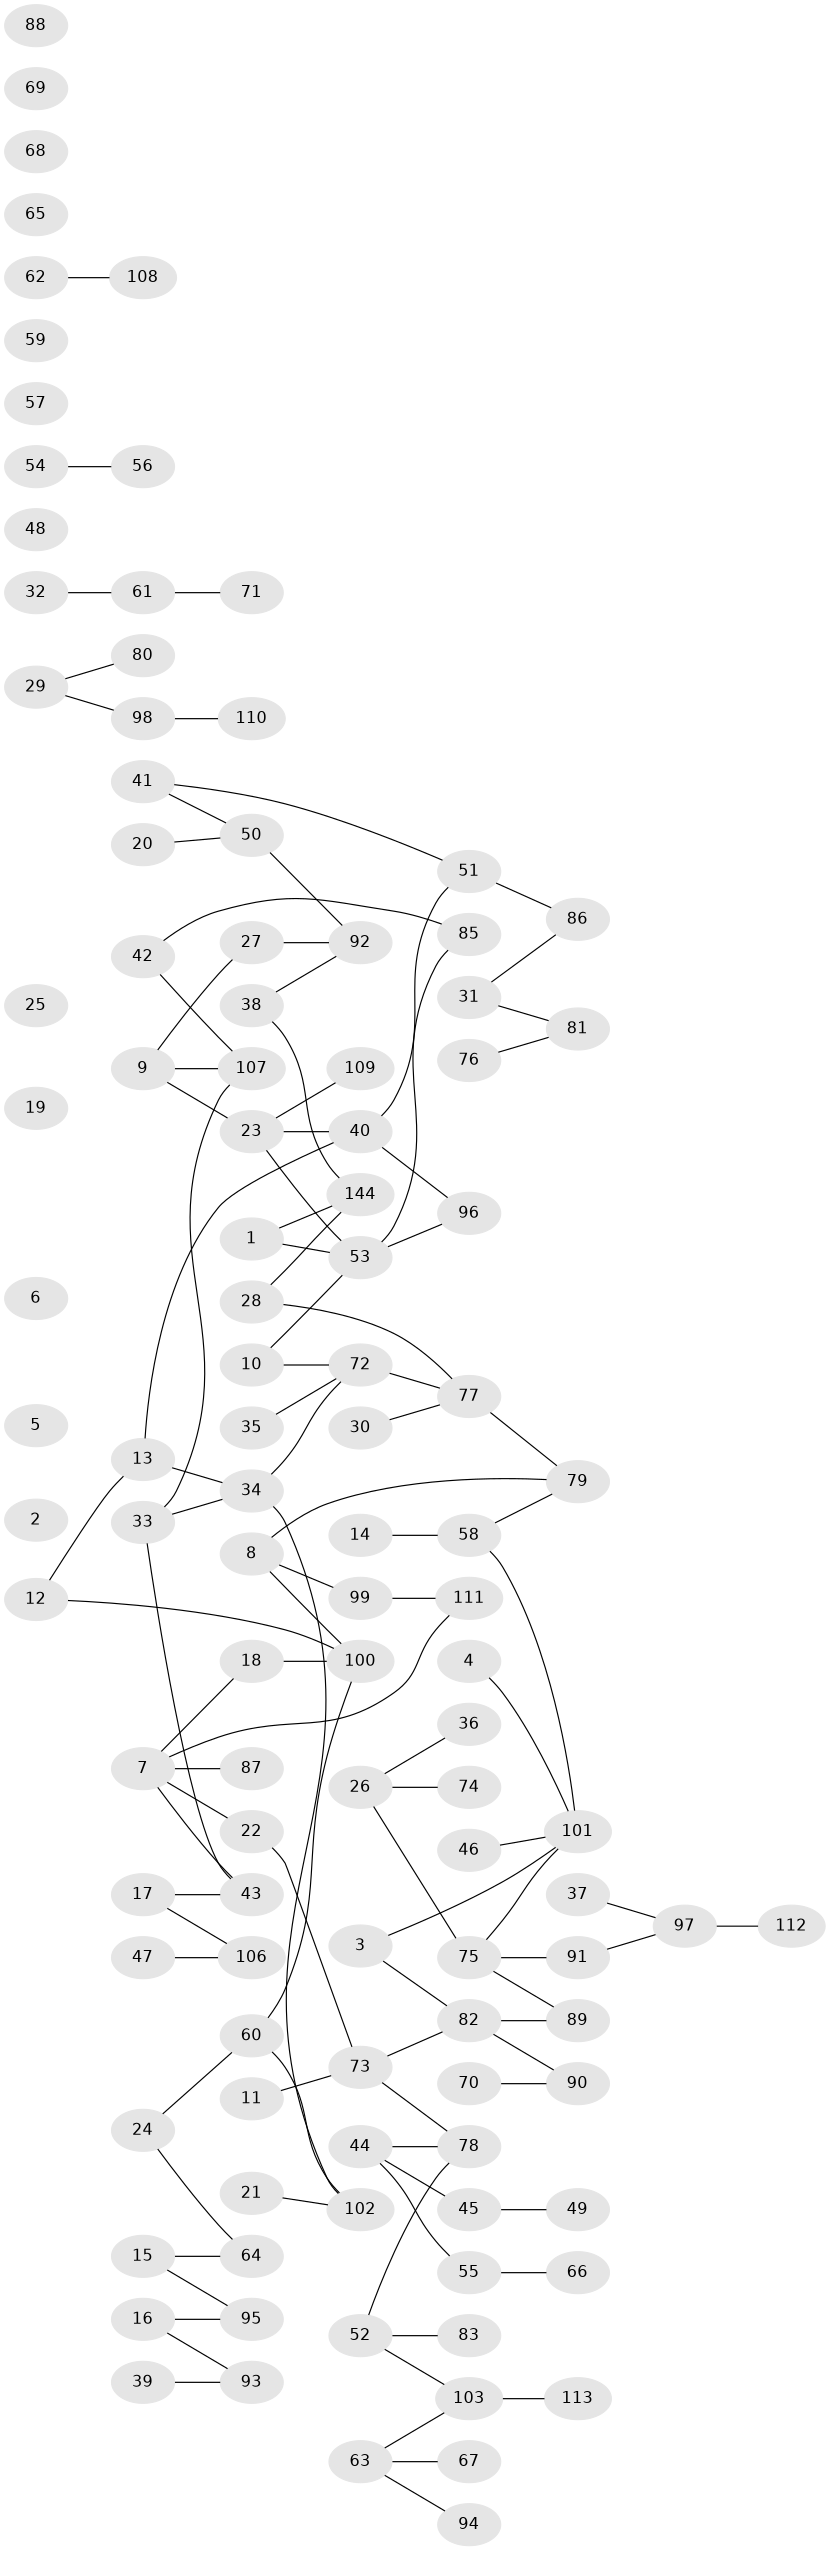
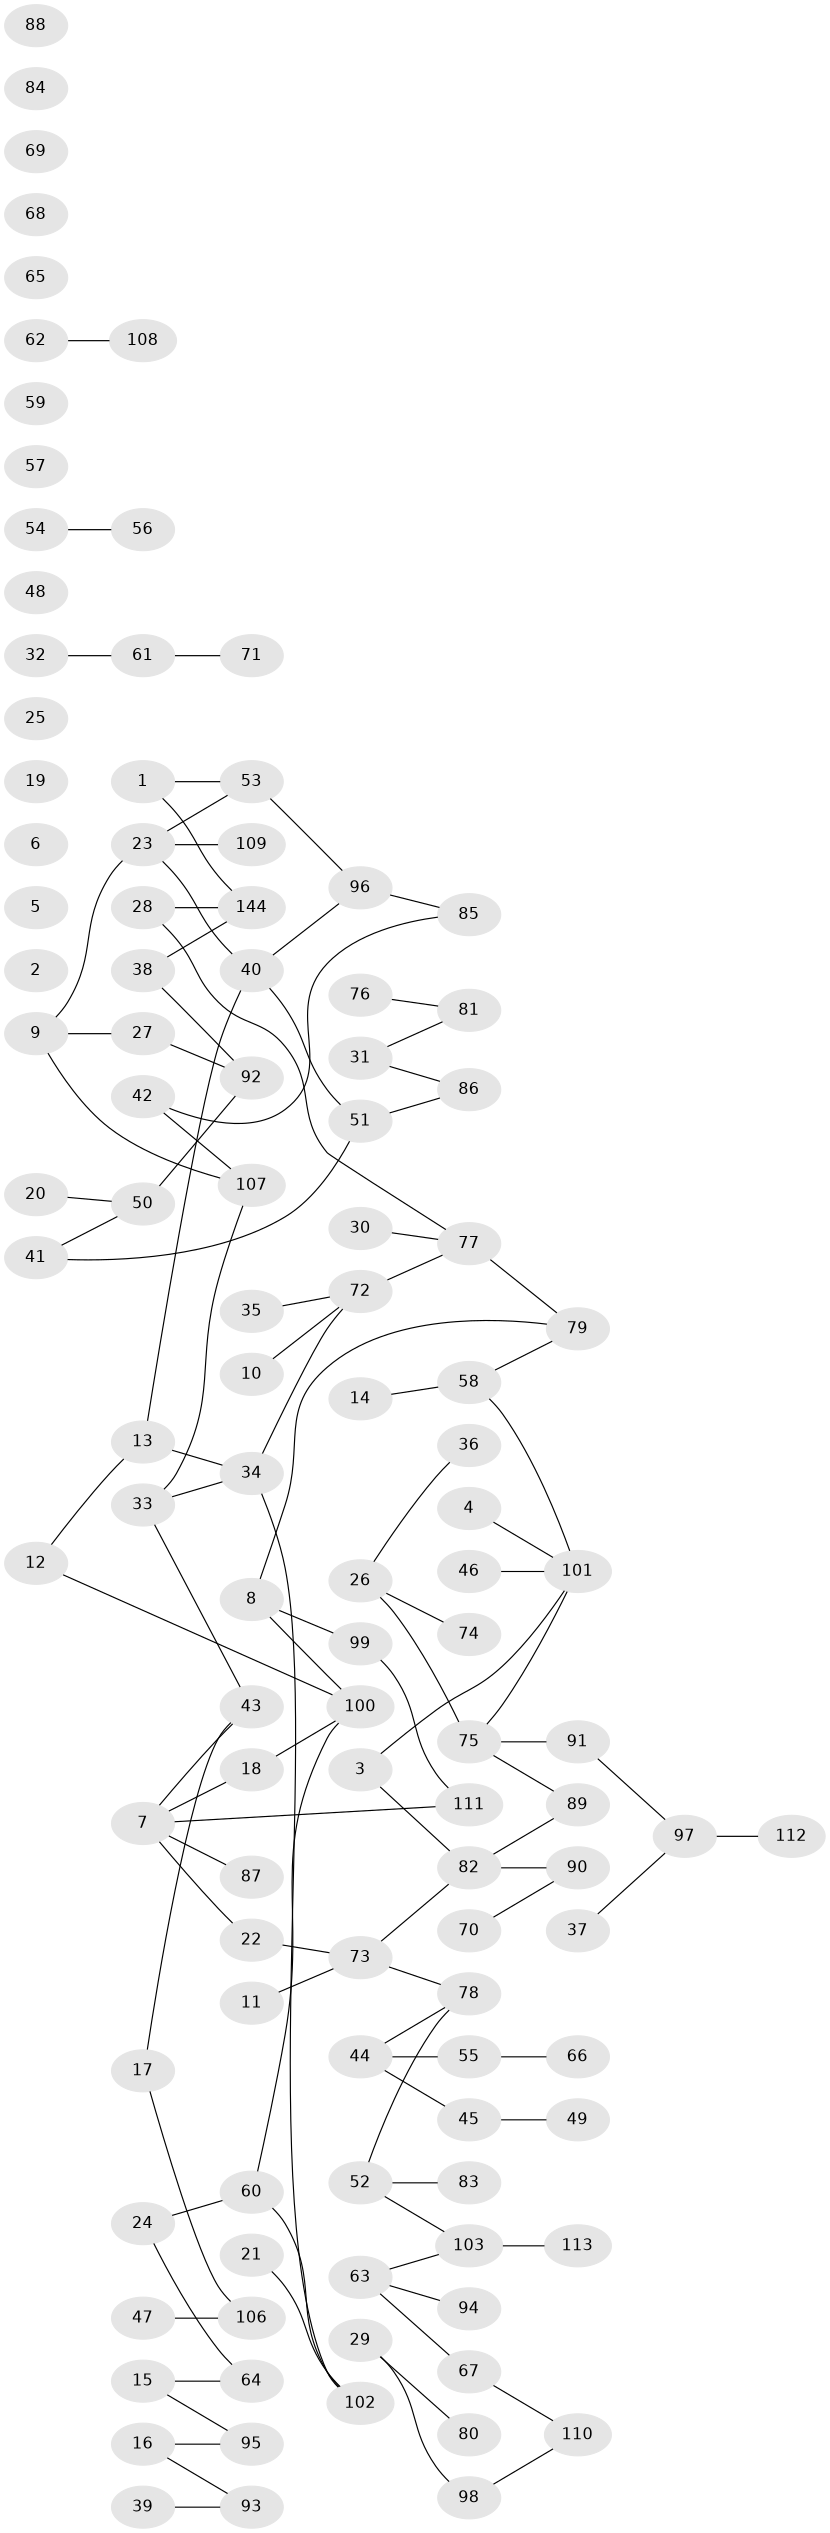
node "84": added
edge "85" -- "53": now "85" -- "96"
edge "53" -- "10": removed
edge "67" -- "110": added
